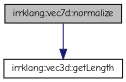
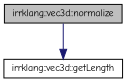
node "irrklang::vec7d::normalize": label "irrklang::vec7d::normalize" -> "irrklang::vec3d::normalize"
